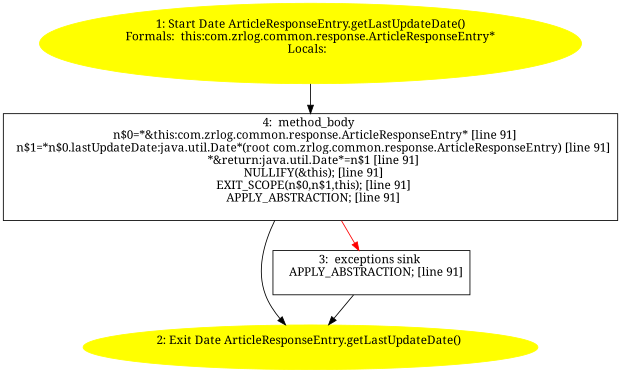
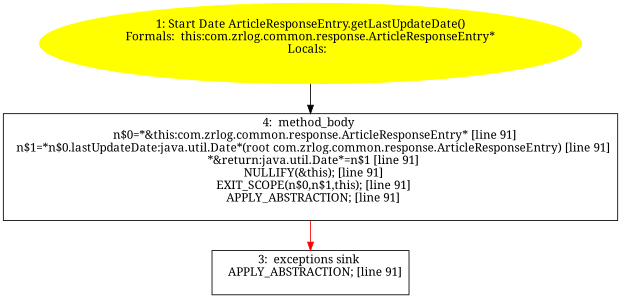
node "2: Exit Date ArticleResponseEntry.getLastUpdateDate()": removed
